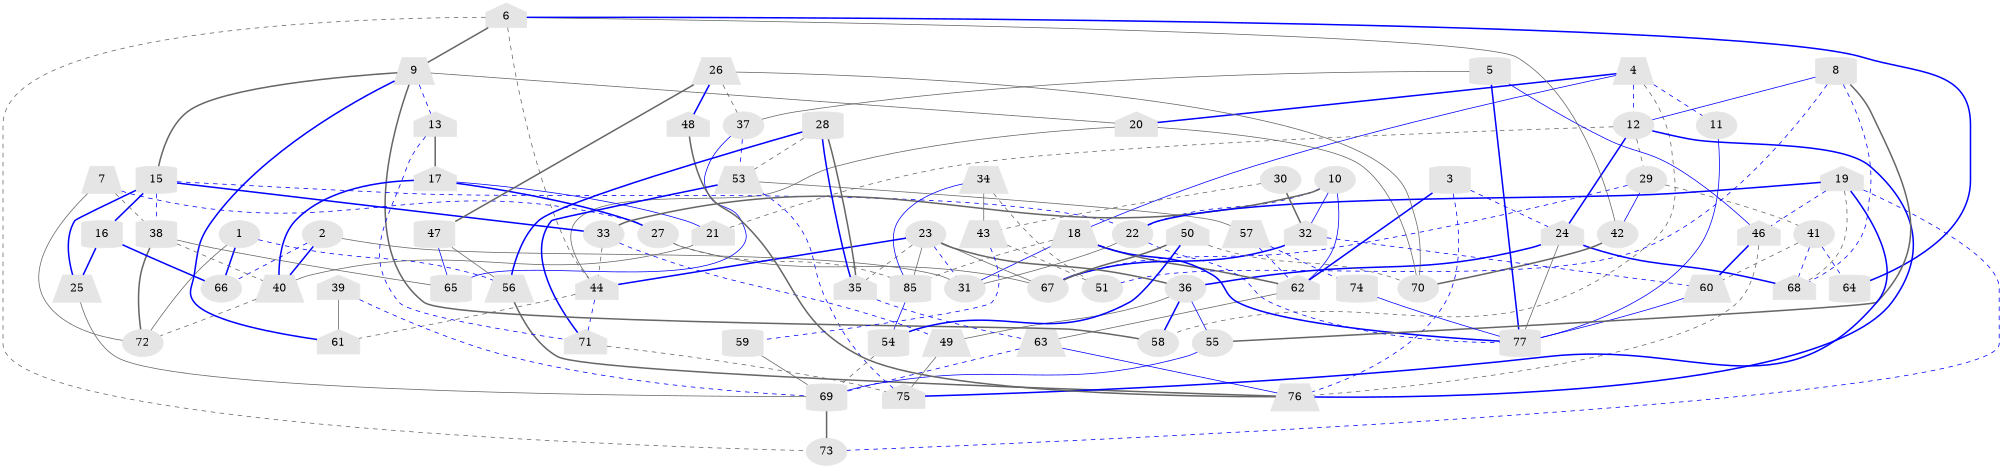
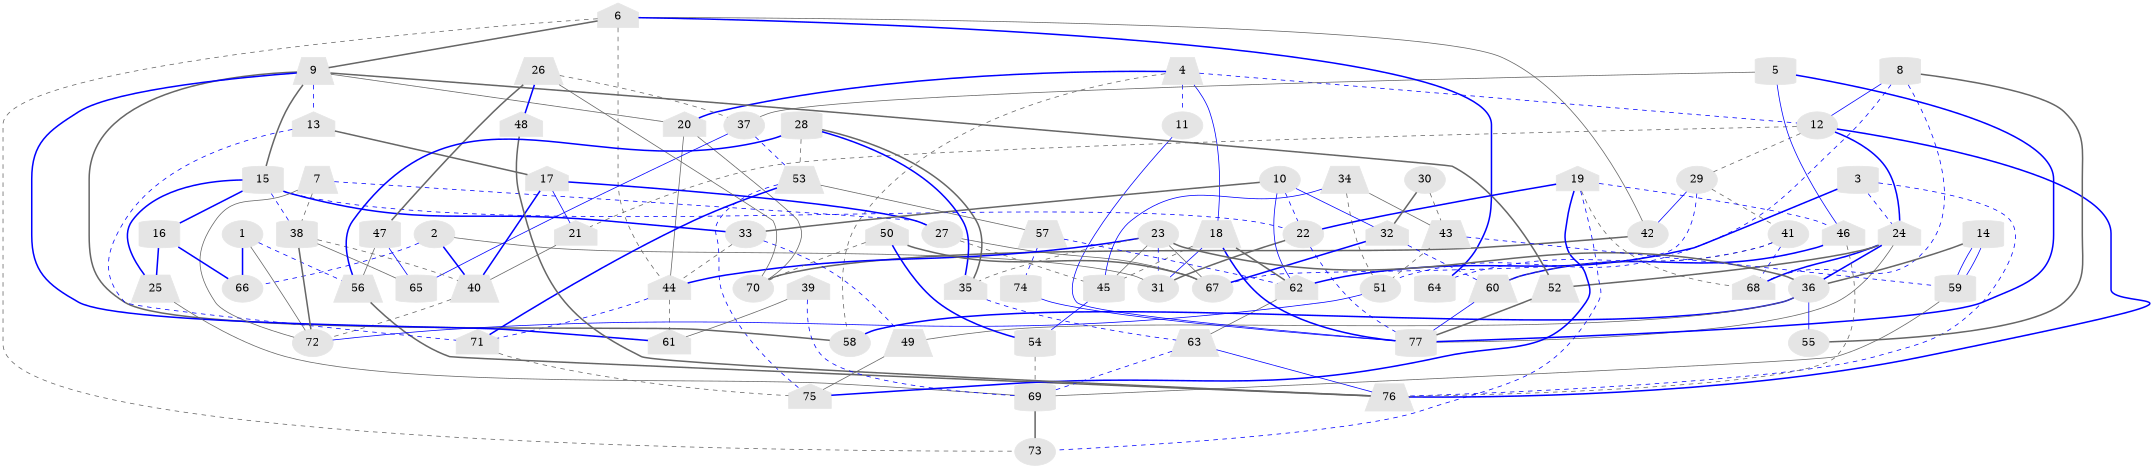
node "14": added
edge "22" -- "31": style solid -> bold
node "85": label "85" -> "45"
node "52": added
edge "51" -- "72": added
edge "55" -- "69": removed
